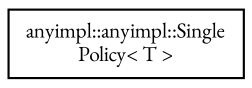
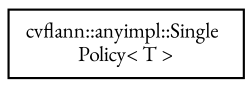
node "anyimpl::anyimpl::Single Policy< T >": label "anyimpl::anyimpl::Single Policy< T >" -> "cvflann::anyimpl::Single Policy< T >"
